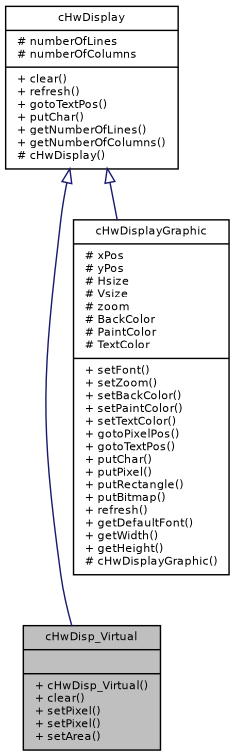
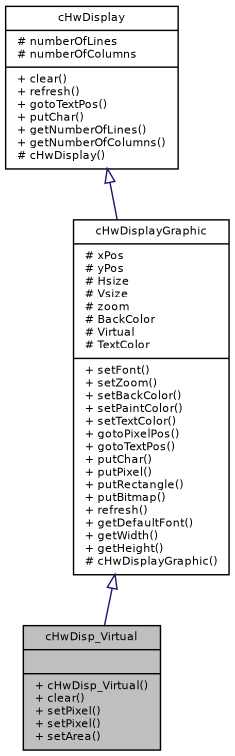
node "cHwDisplayGraphic": text "# PaintColor" -> "# Virtual"
edge "cHwDisp_Virtual" -> "cHwDisplay": now "cHwDisp_Virtual" -> "cHwDisplayGraphic"
